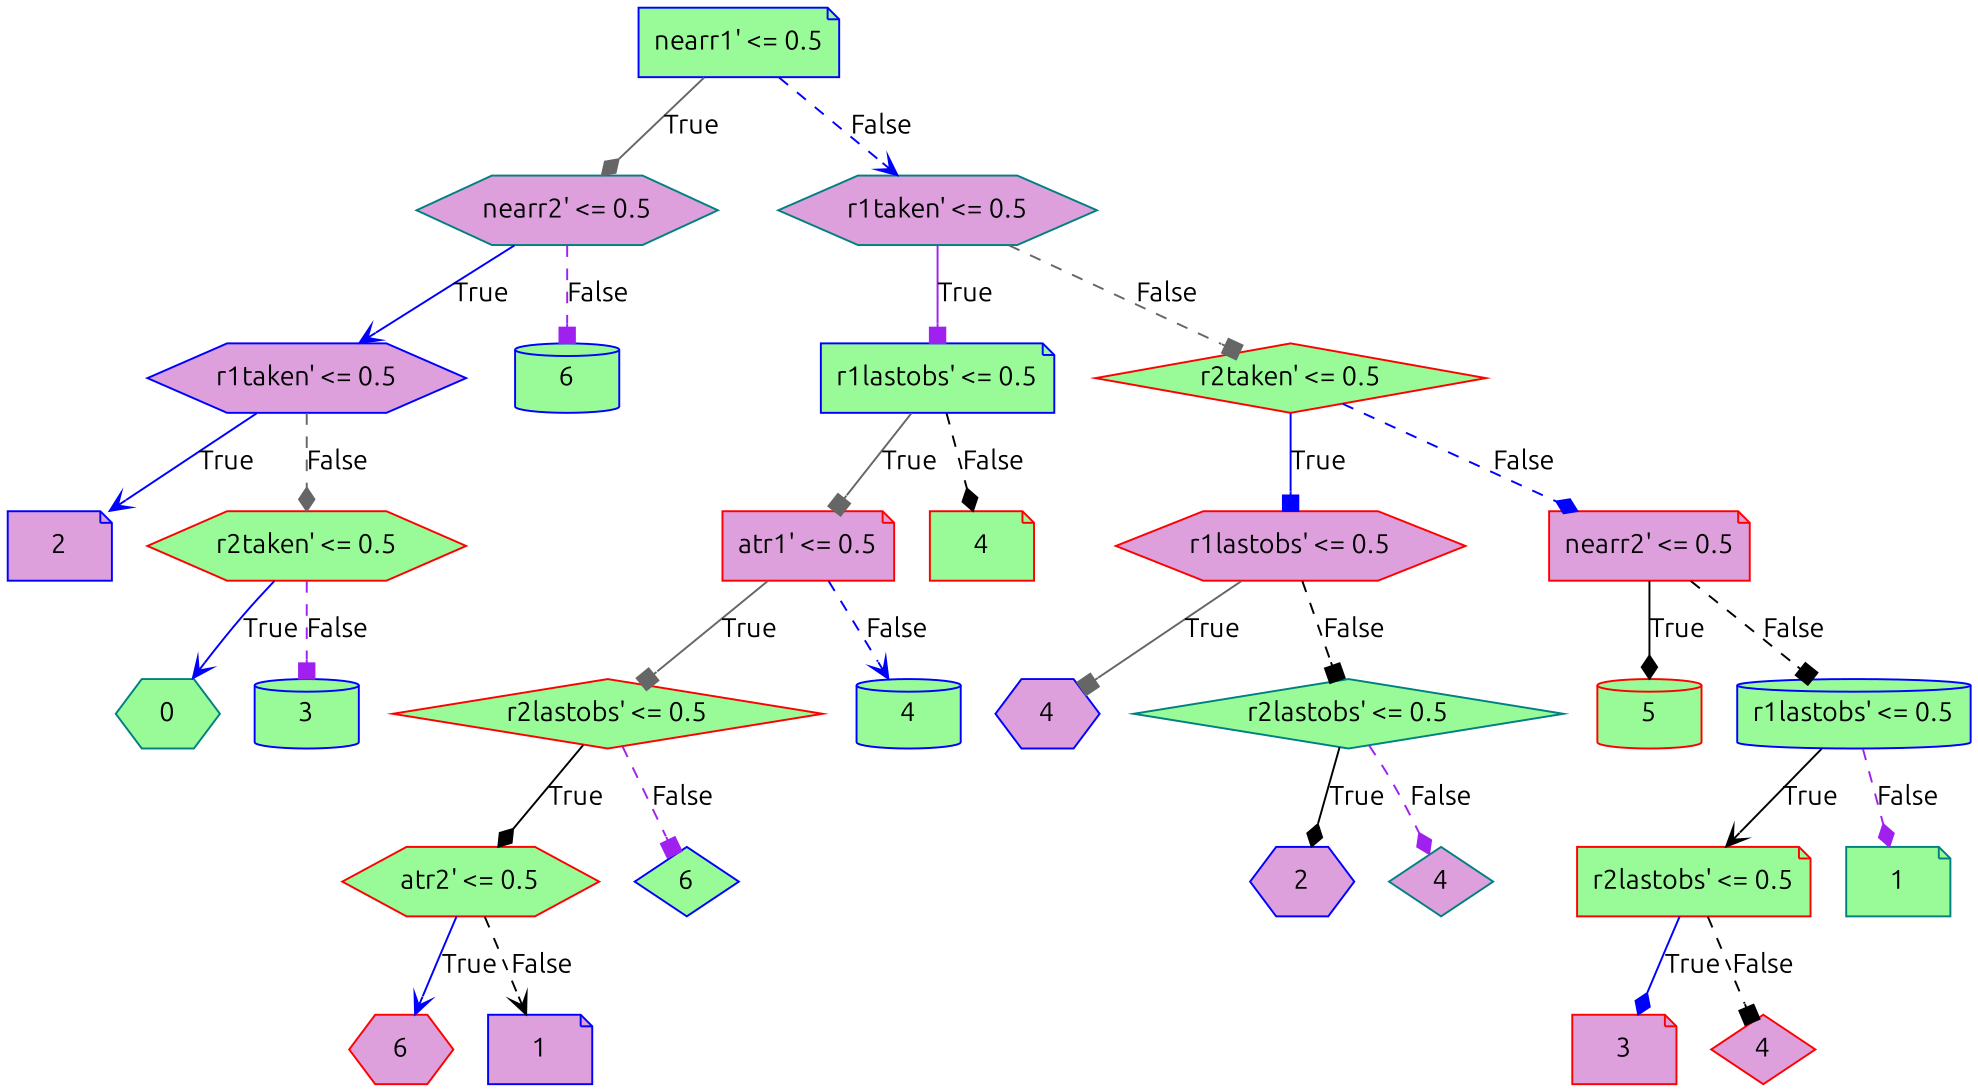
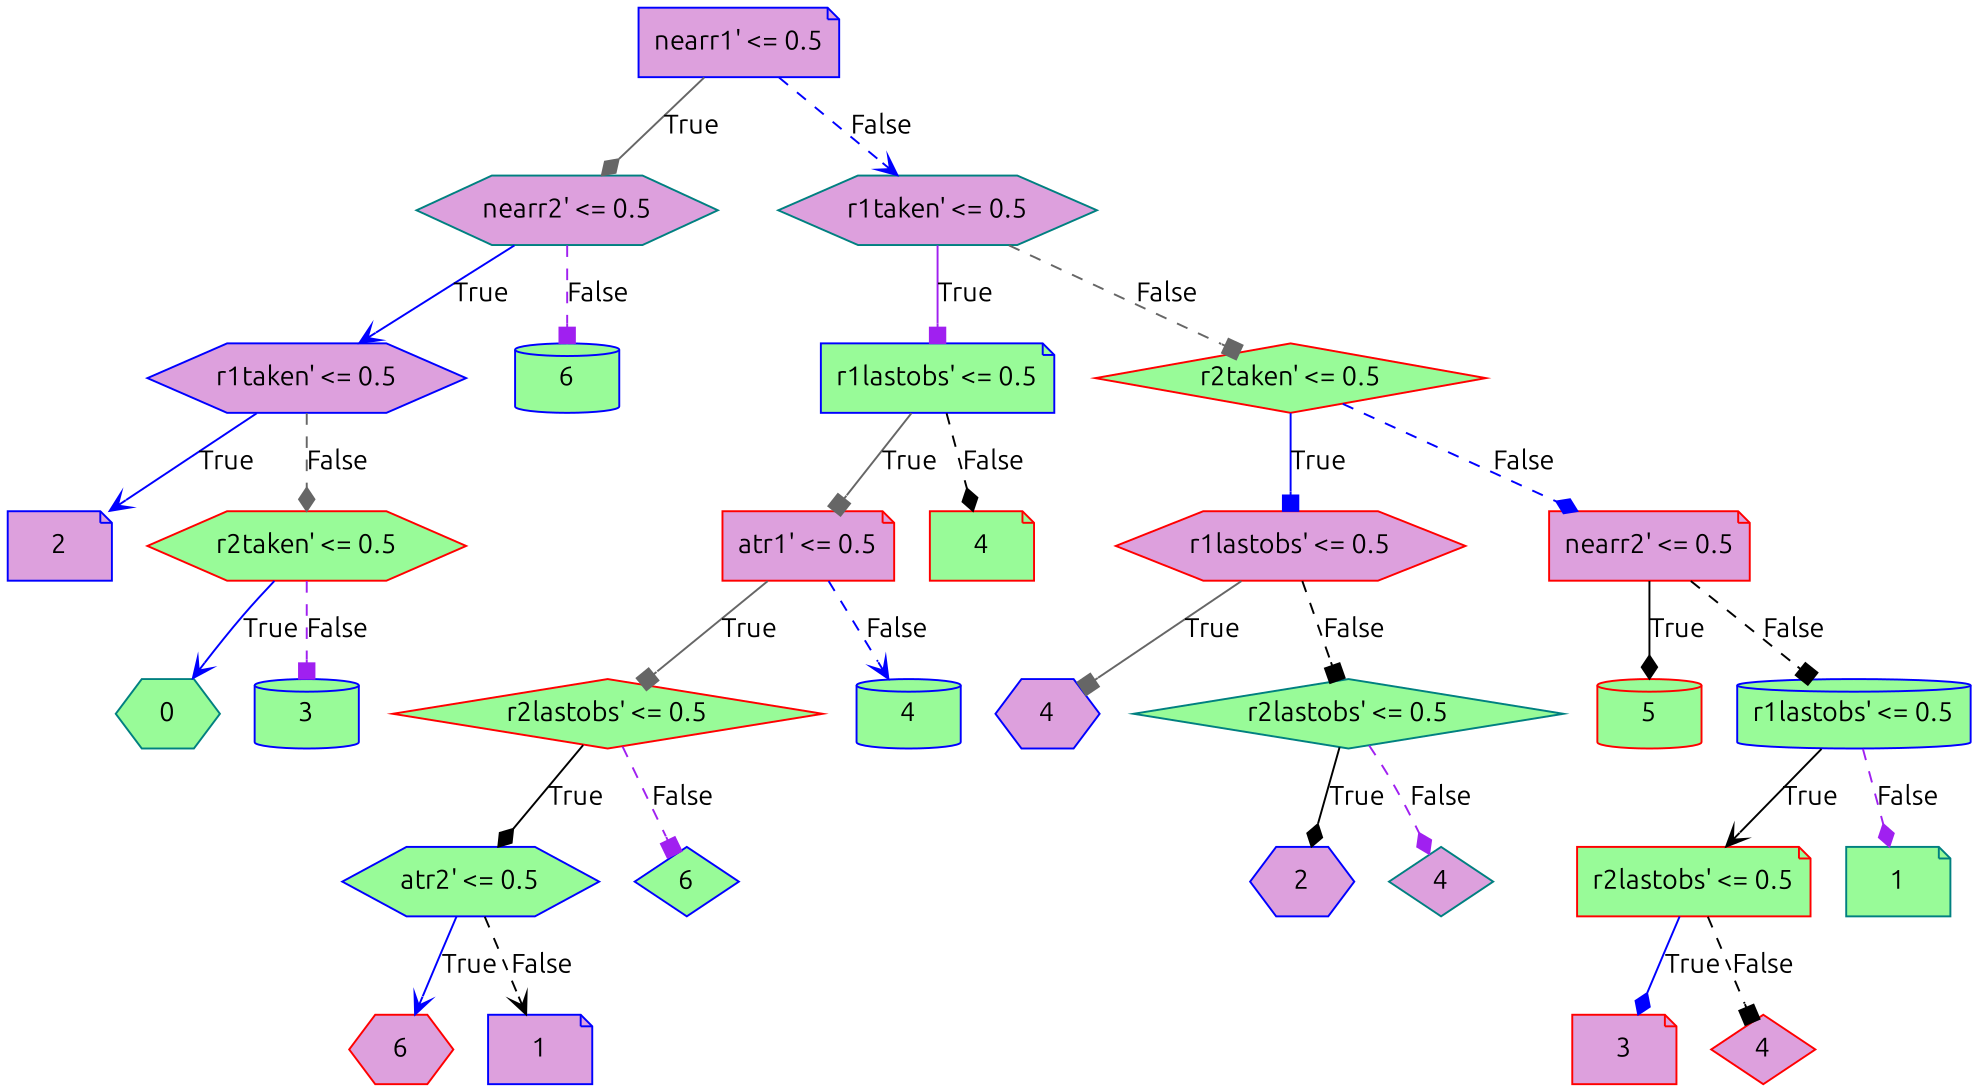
node "nearr1' <= 0.5": fillcolor palegreen -> plum
node "atr2' <= 0.5": color red -> blue
